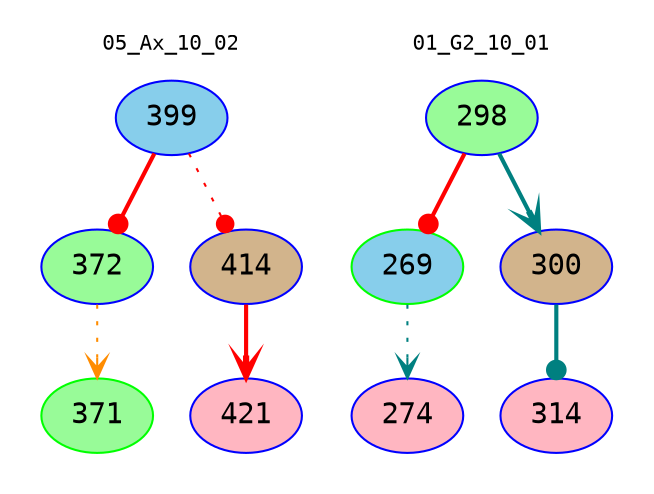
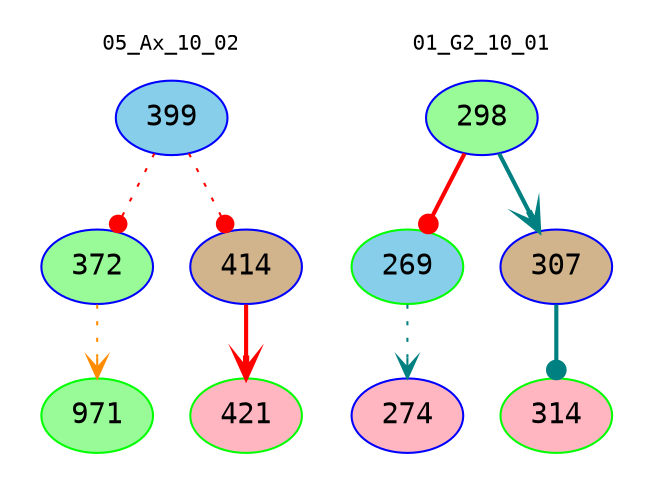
edge "399" -> "372": style bold -> dotted
node "300": label "300" -> "307"
node "371": label "371" -> "971"
node "421": color blue -> green
node "314": color blue -> green
